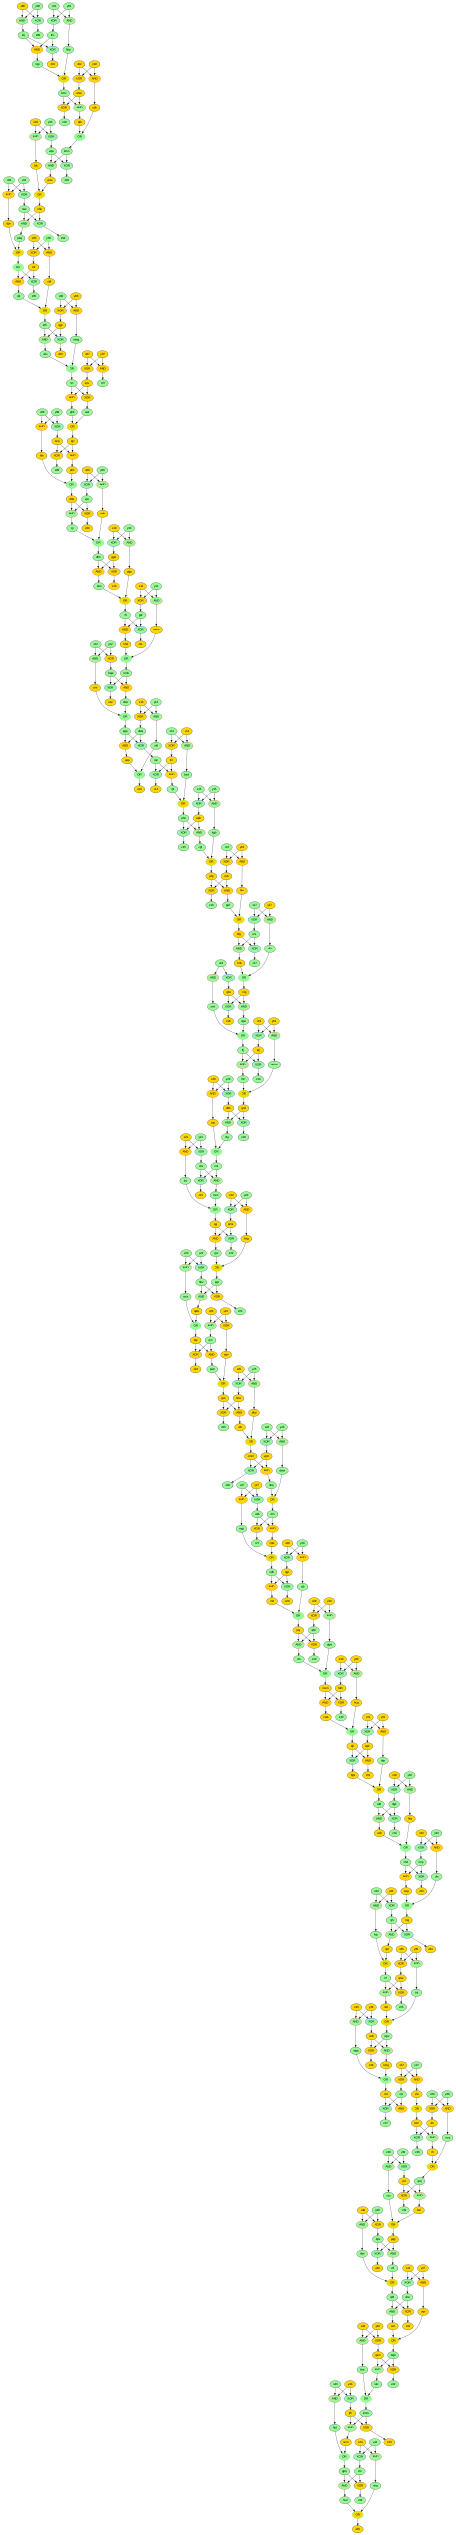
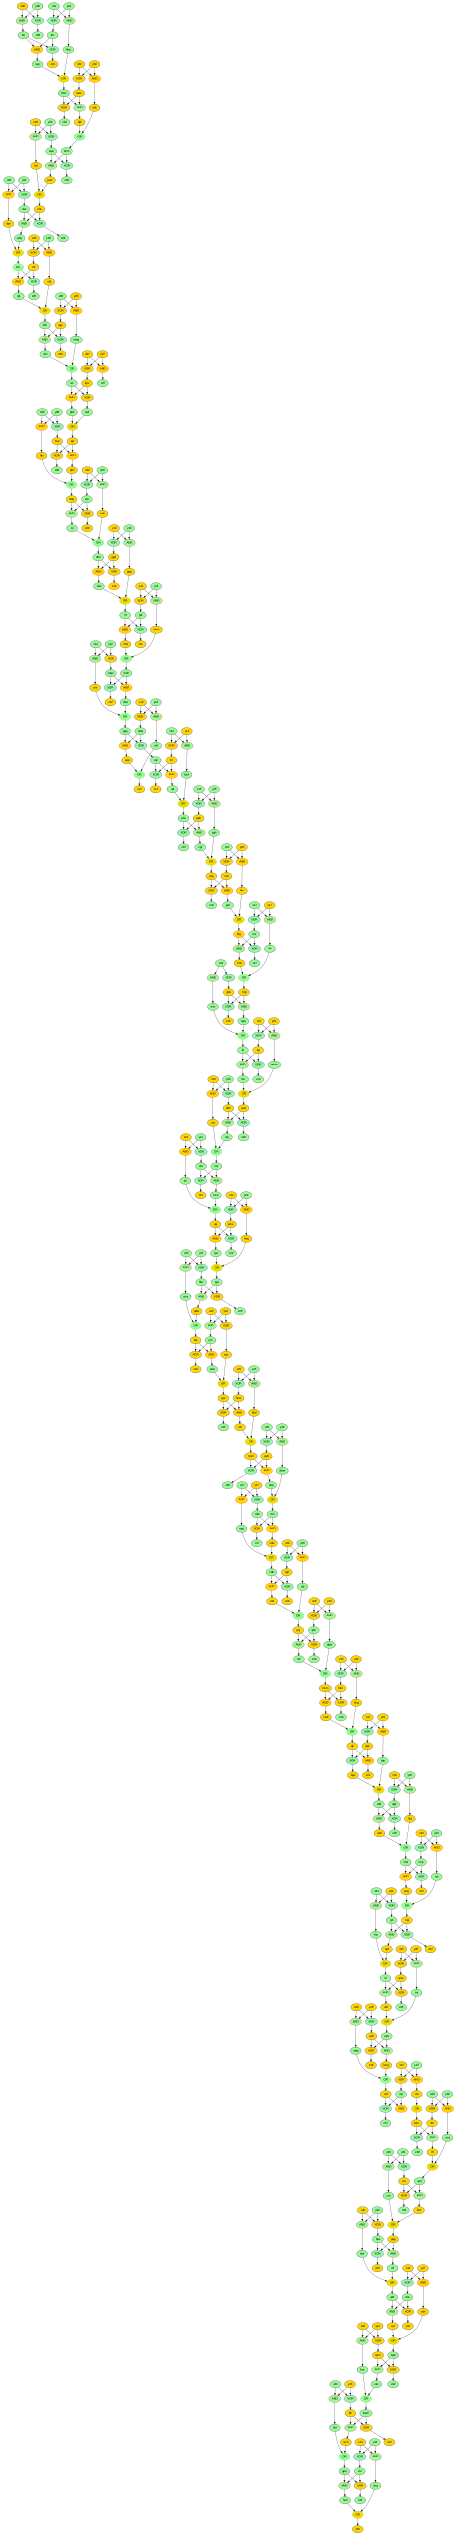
node "y05": color green -> black
